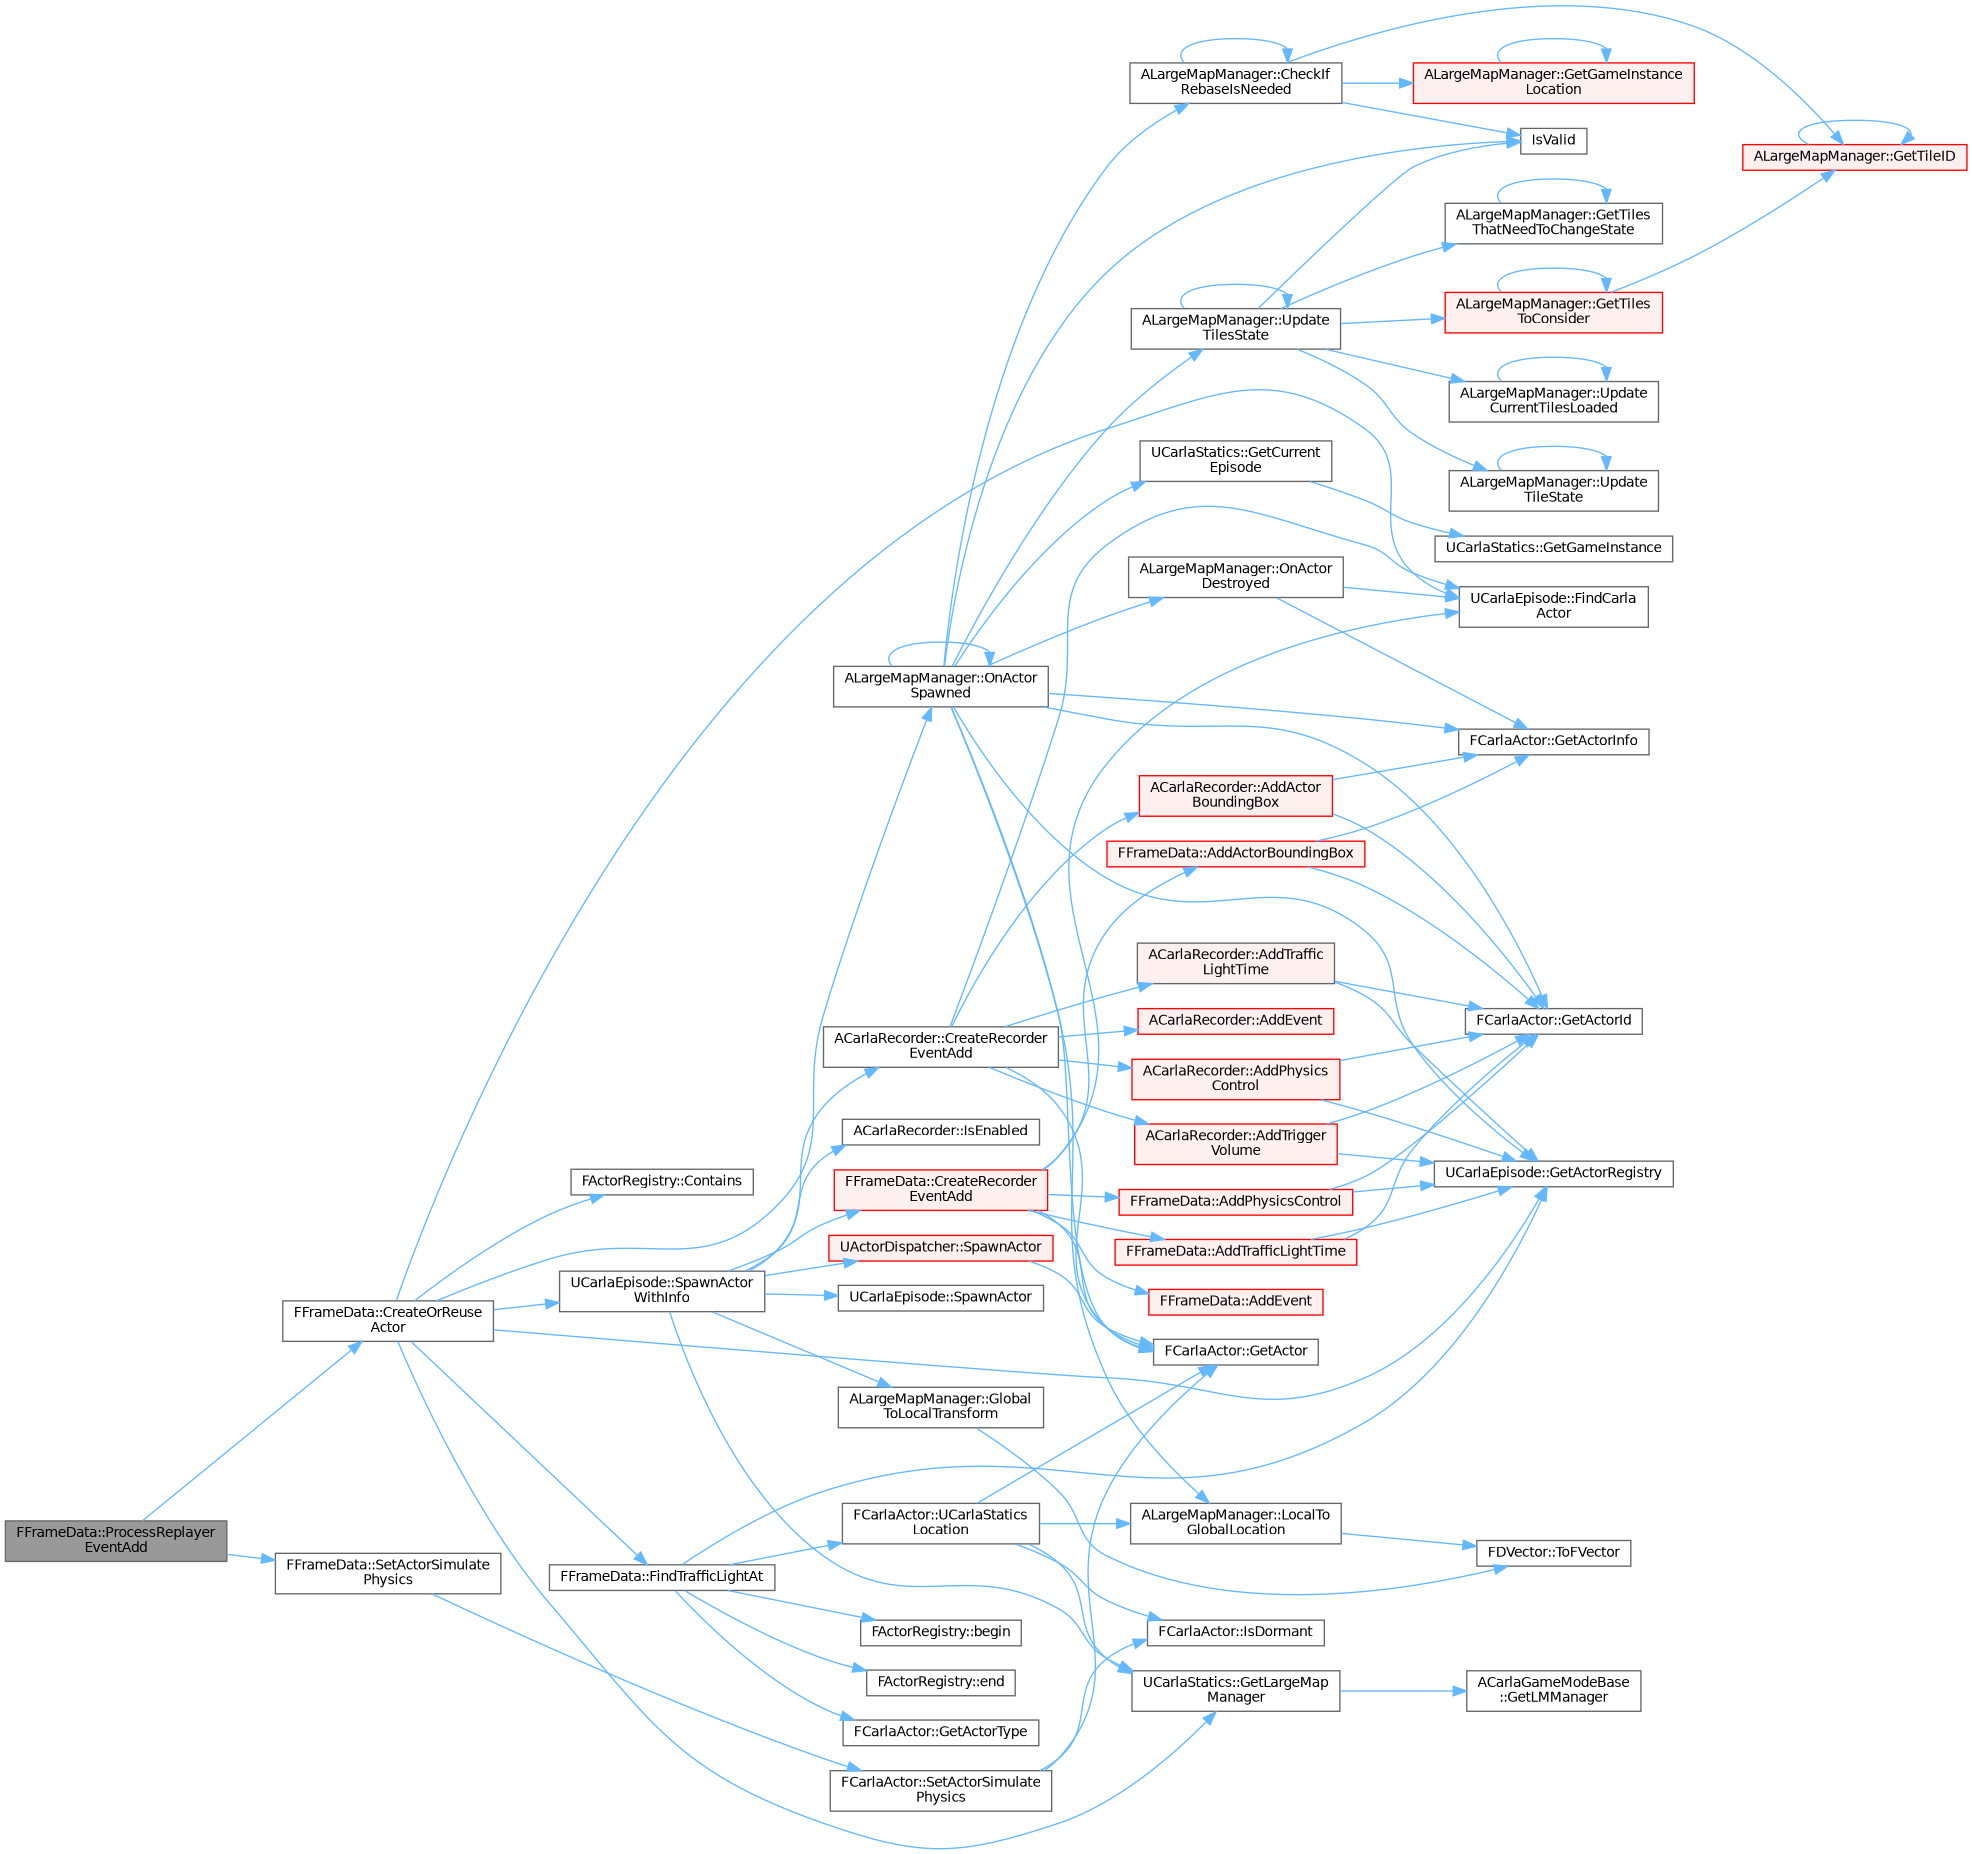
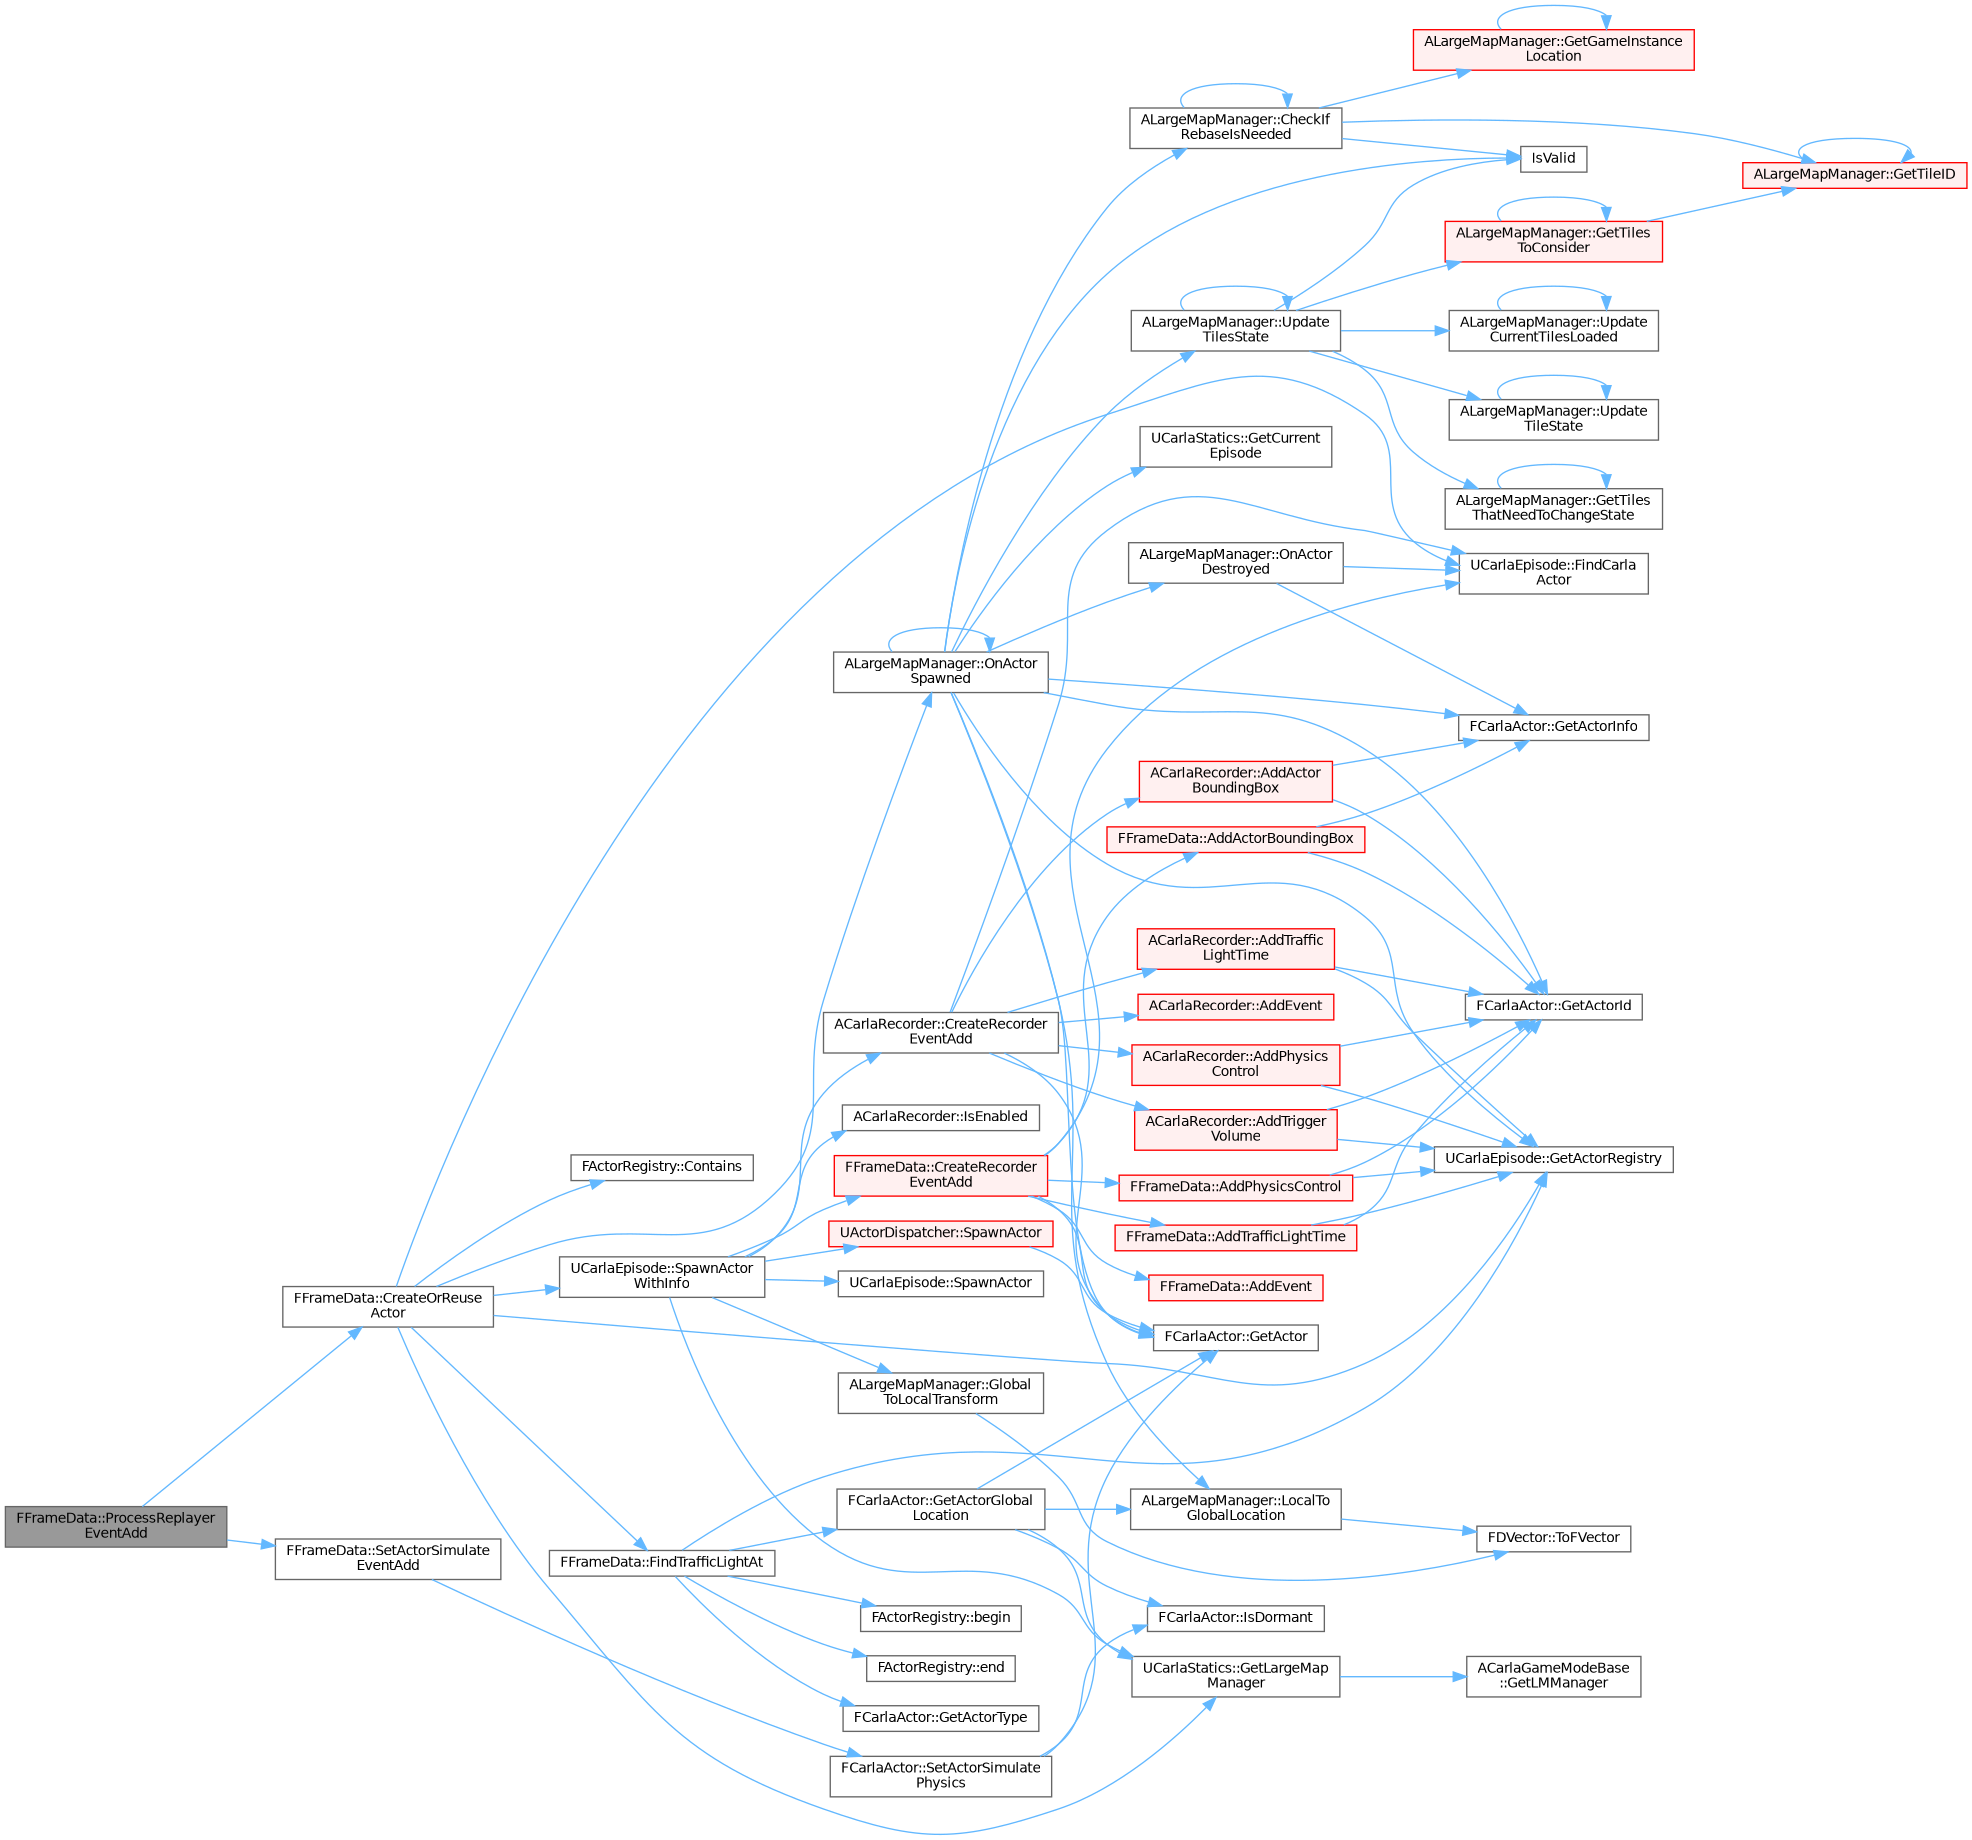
node "UCarlaStatics::GetGameInstance": removed
node "ACarlaRecorder::AddTraffic LightTime": color grey40 -> red
node "FCarlaActor::UCarlaStatics Location": label "FCarlaActor::UCarlaStatics Location" -> "FCarlaActor::GetActorGlobal Location"
node "FFrameData::SetActorSimulate Physics": label "FFrameData::SetActorSimulate Physics" -> "FFrameData::SetActorSimulate EventAdd"
